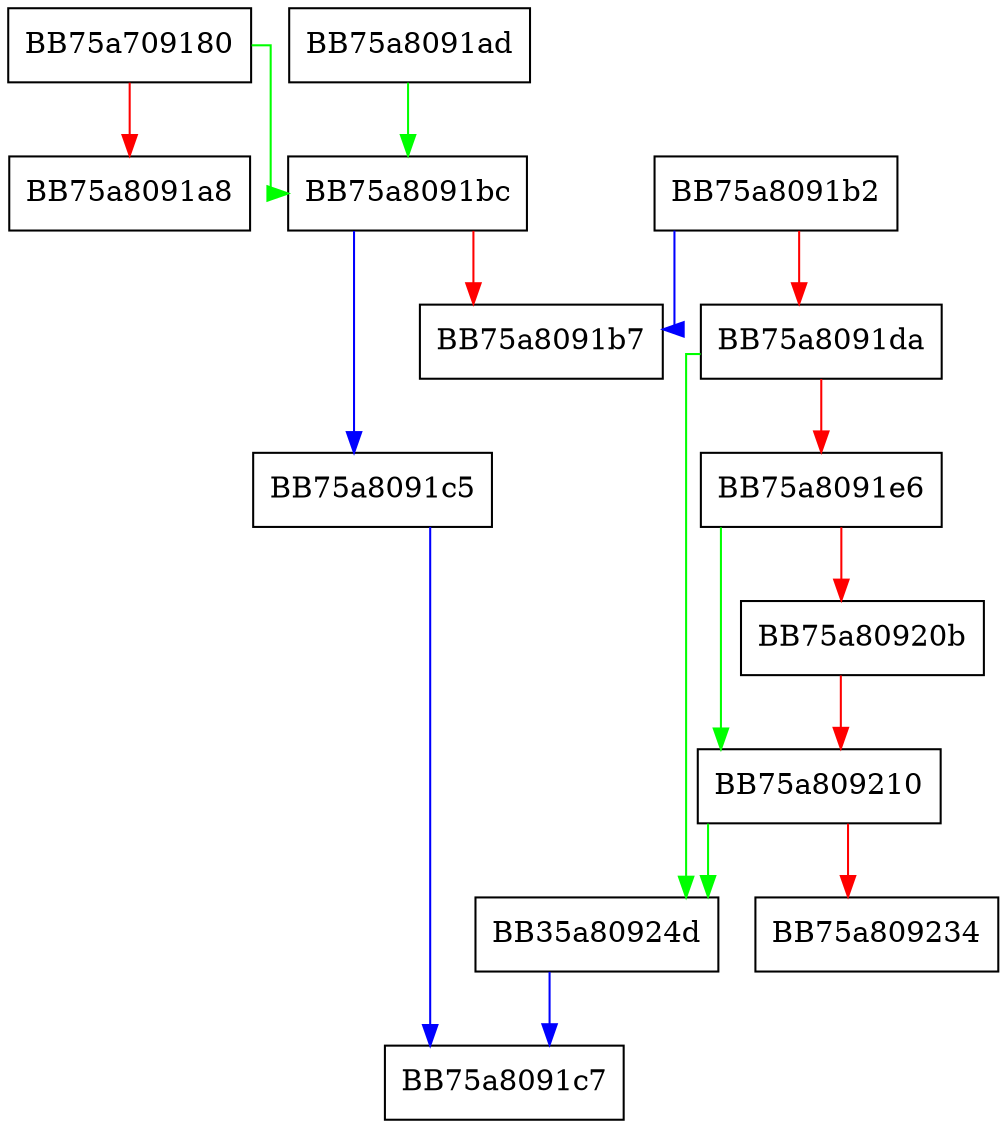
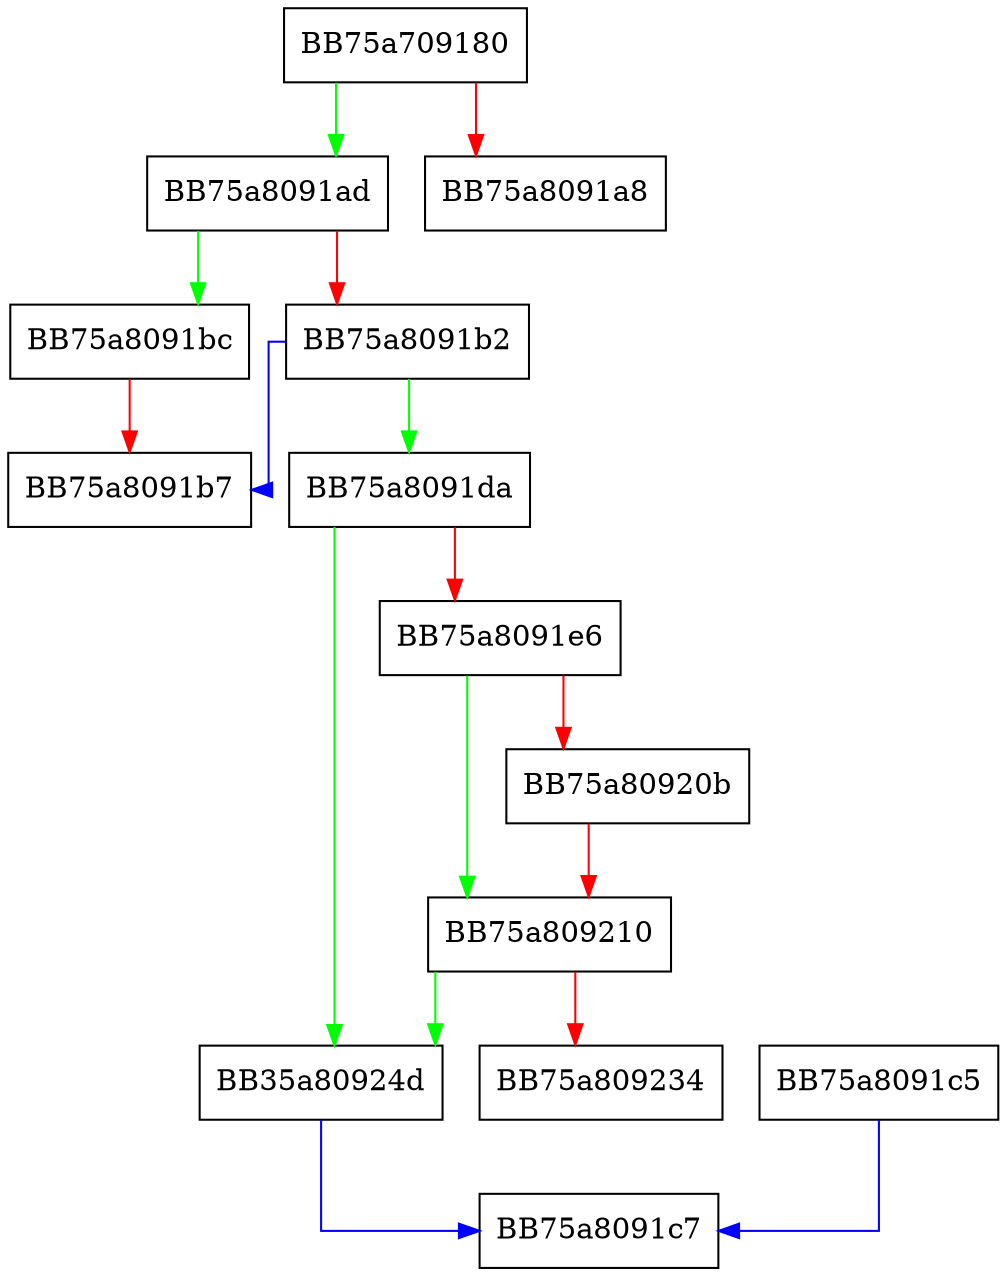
edge "BB75a709180" -> "BB75a8091bc": now "BB75a709180" -> "BB75a8091ad"
edge "BB75a8091ad" -> "BB75a8091b2": added
edge "BB75a8091b2" -> "BB75a8091da": color red -> green
edge "BB75a8091bc" -> "BB75a8091c5": removed
